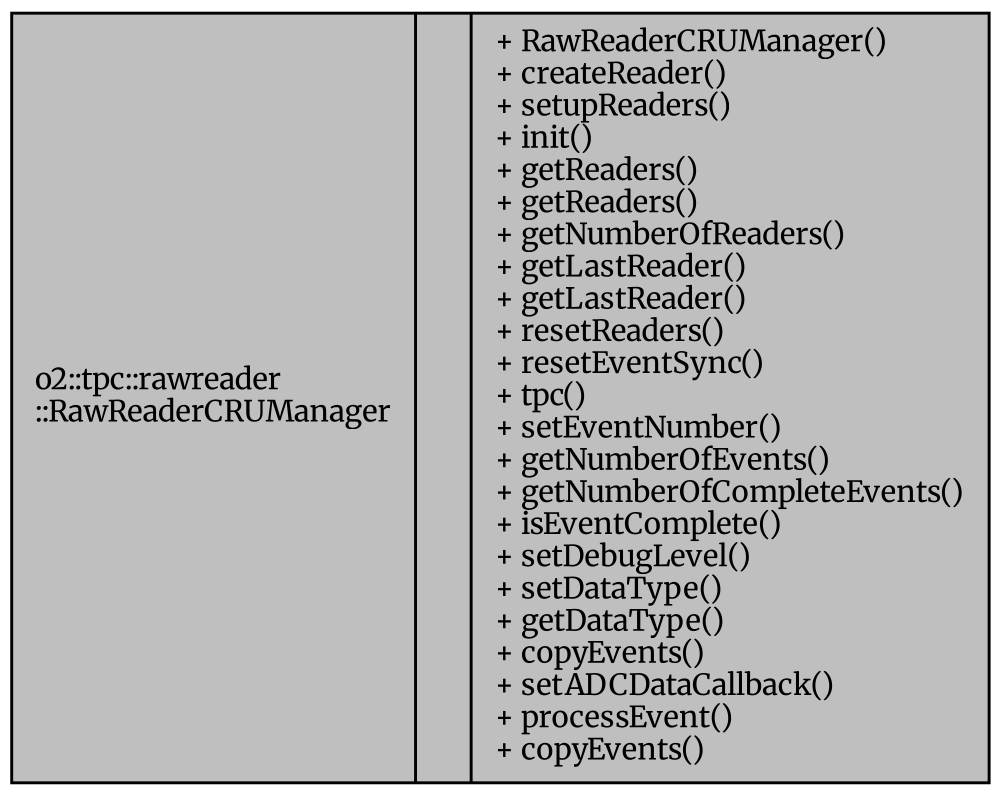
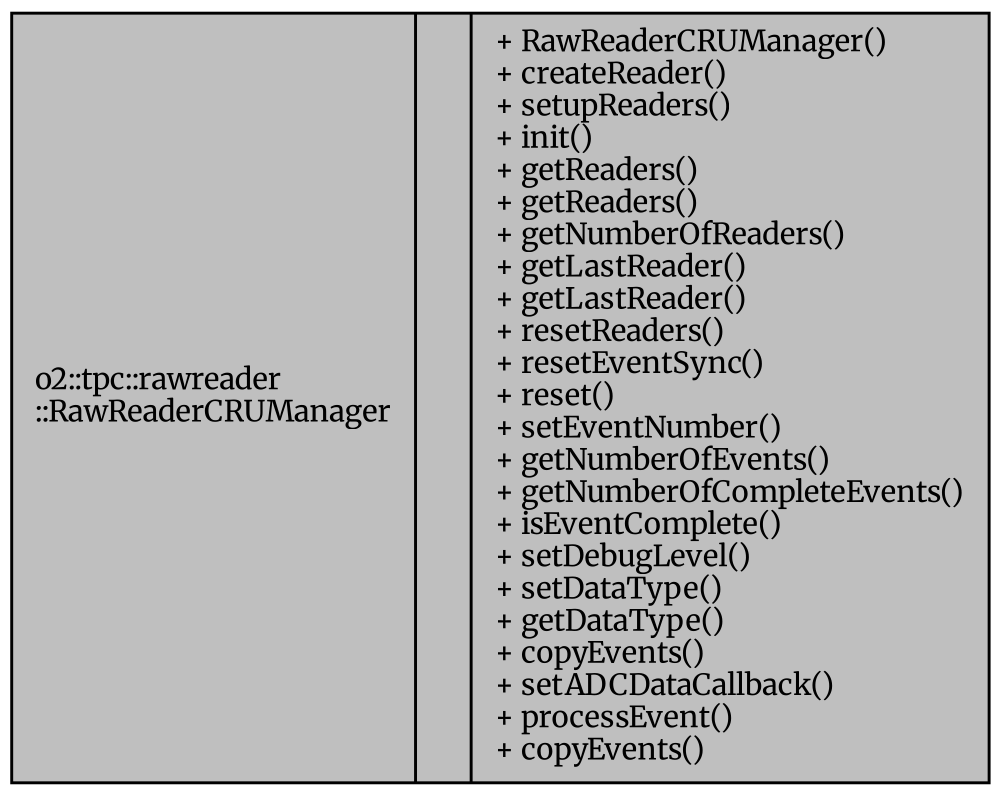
node "o2::tpc::rawreader": text "+ tpc()" -> "+ reset()"
